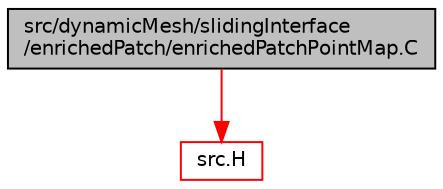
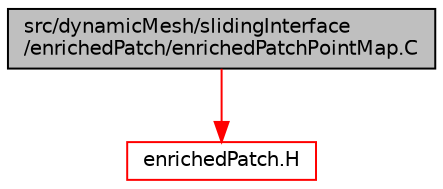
node "src.H": label "src.H" -> "enrichedPatch.H"
